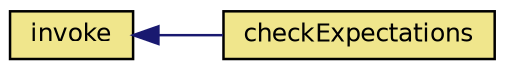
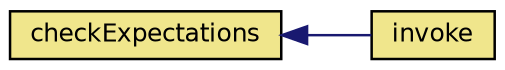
edge "checkExpectations" -> "invoke": reversed
